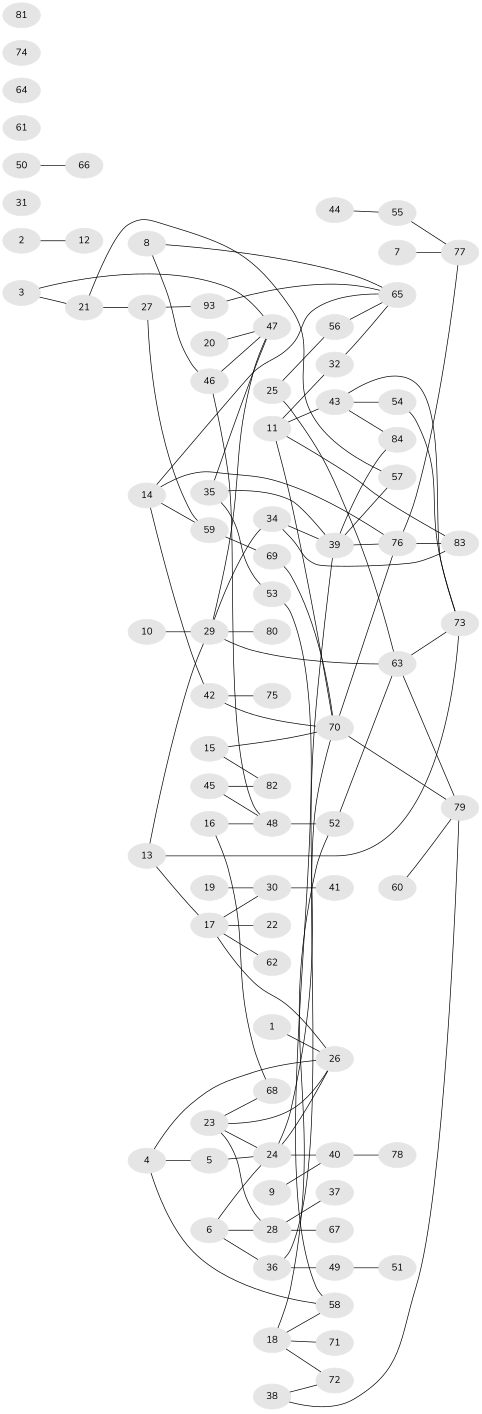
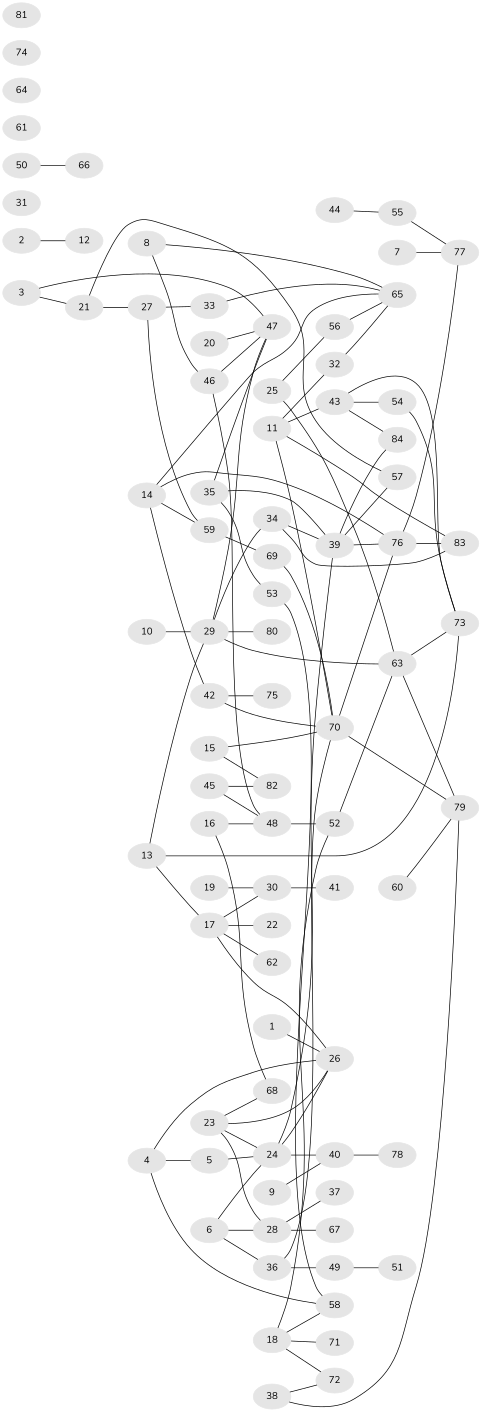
node "93": label "93" -> "33"
